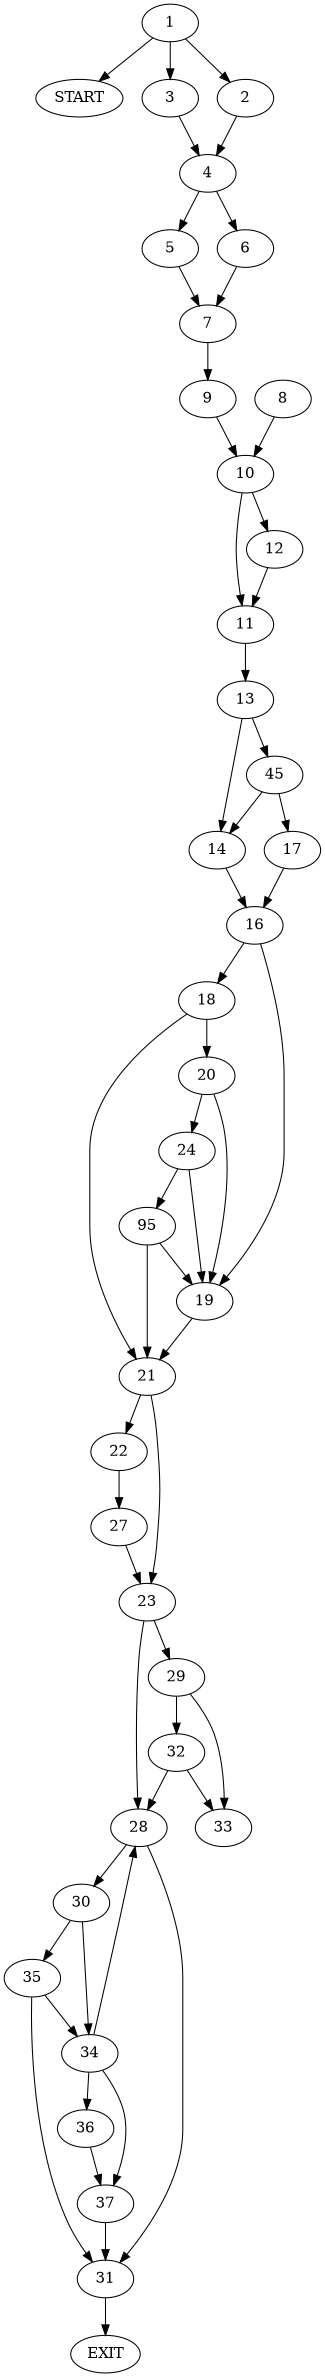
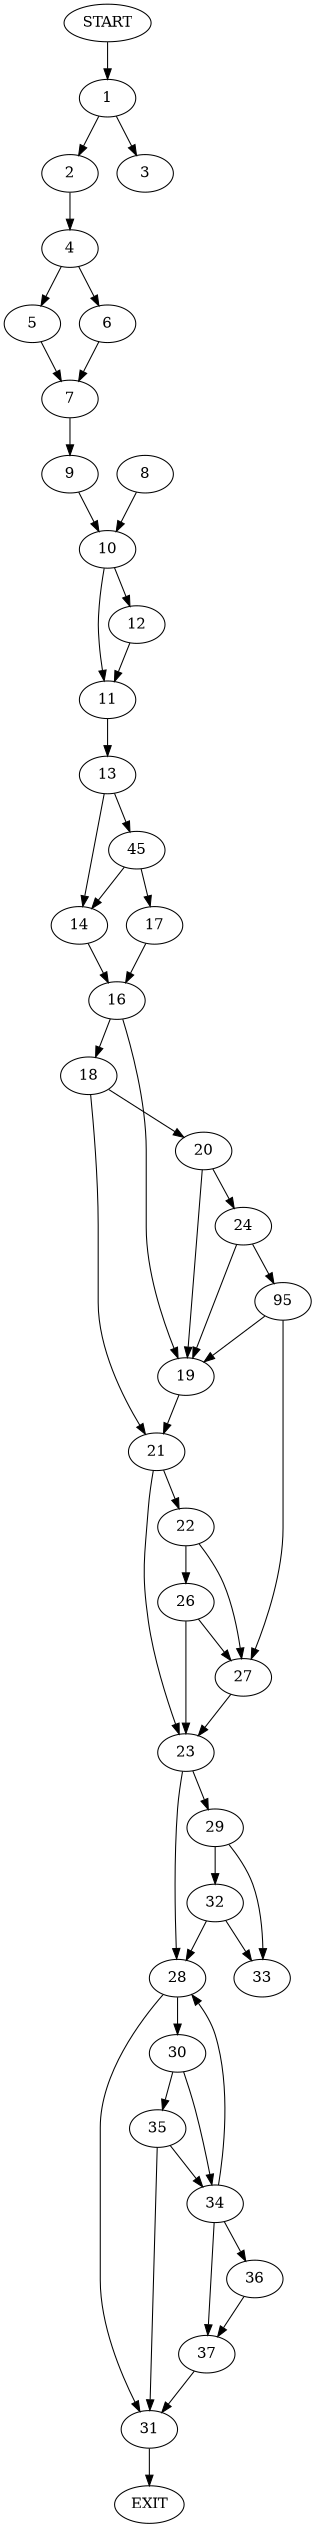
edge "1" -> "START": reversed
edge "3" -> "4": removed
edge "95" -> "21": now "95" -> "27"
node "26": added
